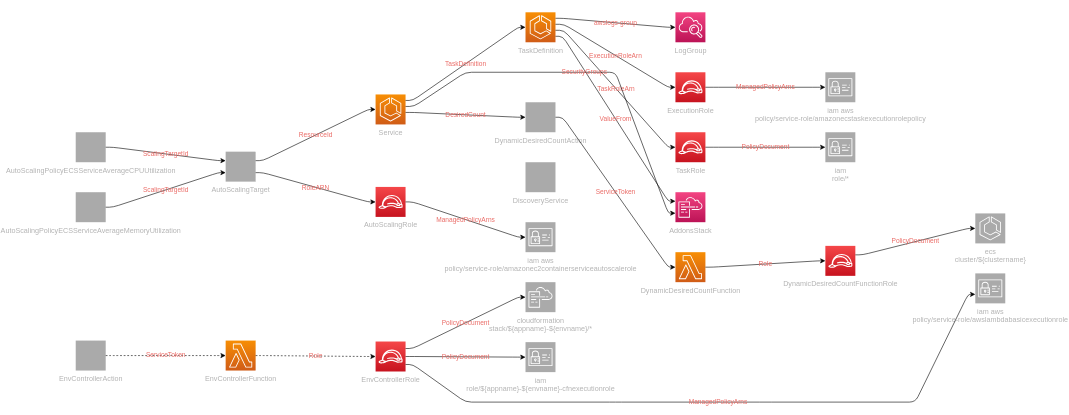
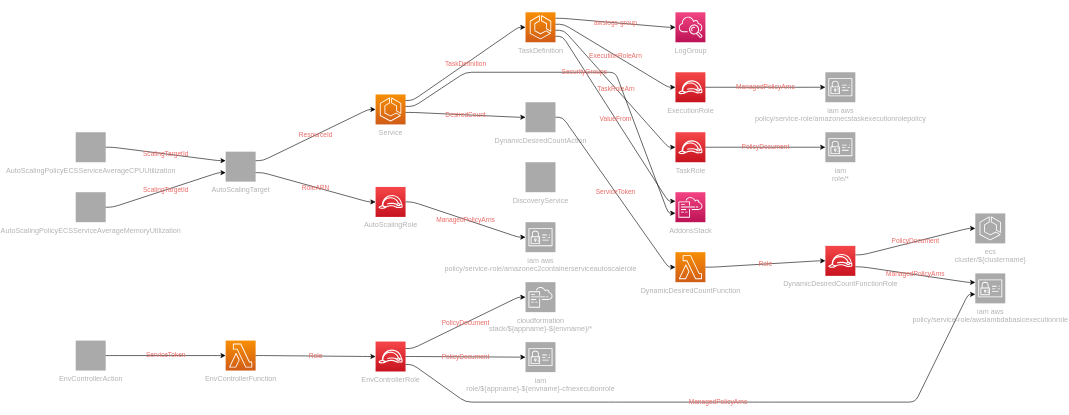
edge "DynamicDesiredCountFunctionRole" -> "iam aws policy/service-role/awslambdabasicexecutionrole": added, label "ManagedPolicyArns"
edge "EnvControllerAction" -> "EnvControllerFunction": style dashed -> solid
edge "EnvControllerFunction" -> "EnvControllerRole": style dashed -> solid
